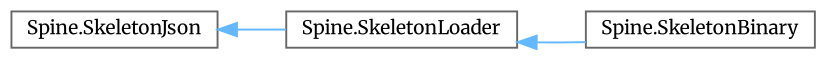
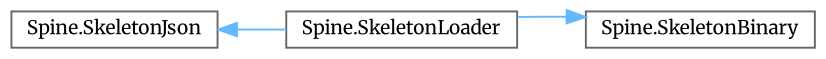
edge "Spine.SkeletonBinary" -> "Spine.SkeletonLoader": reversed
